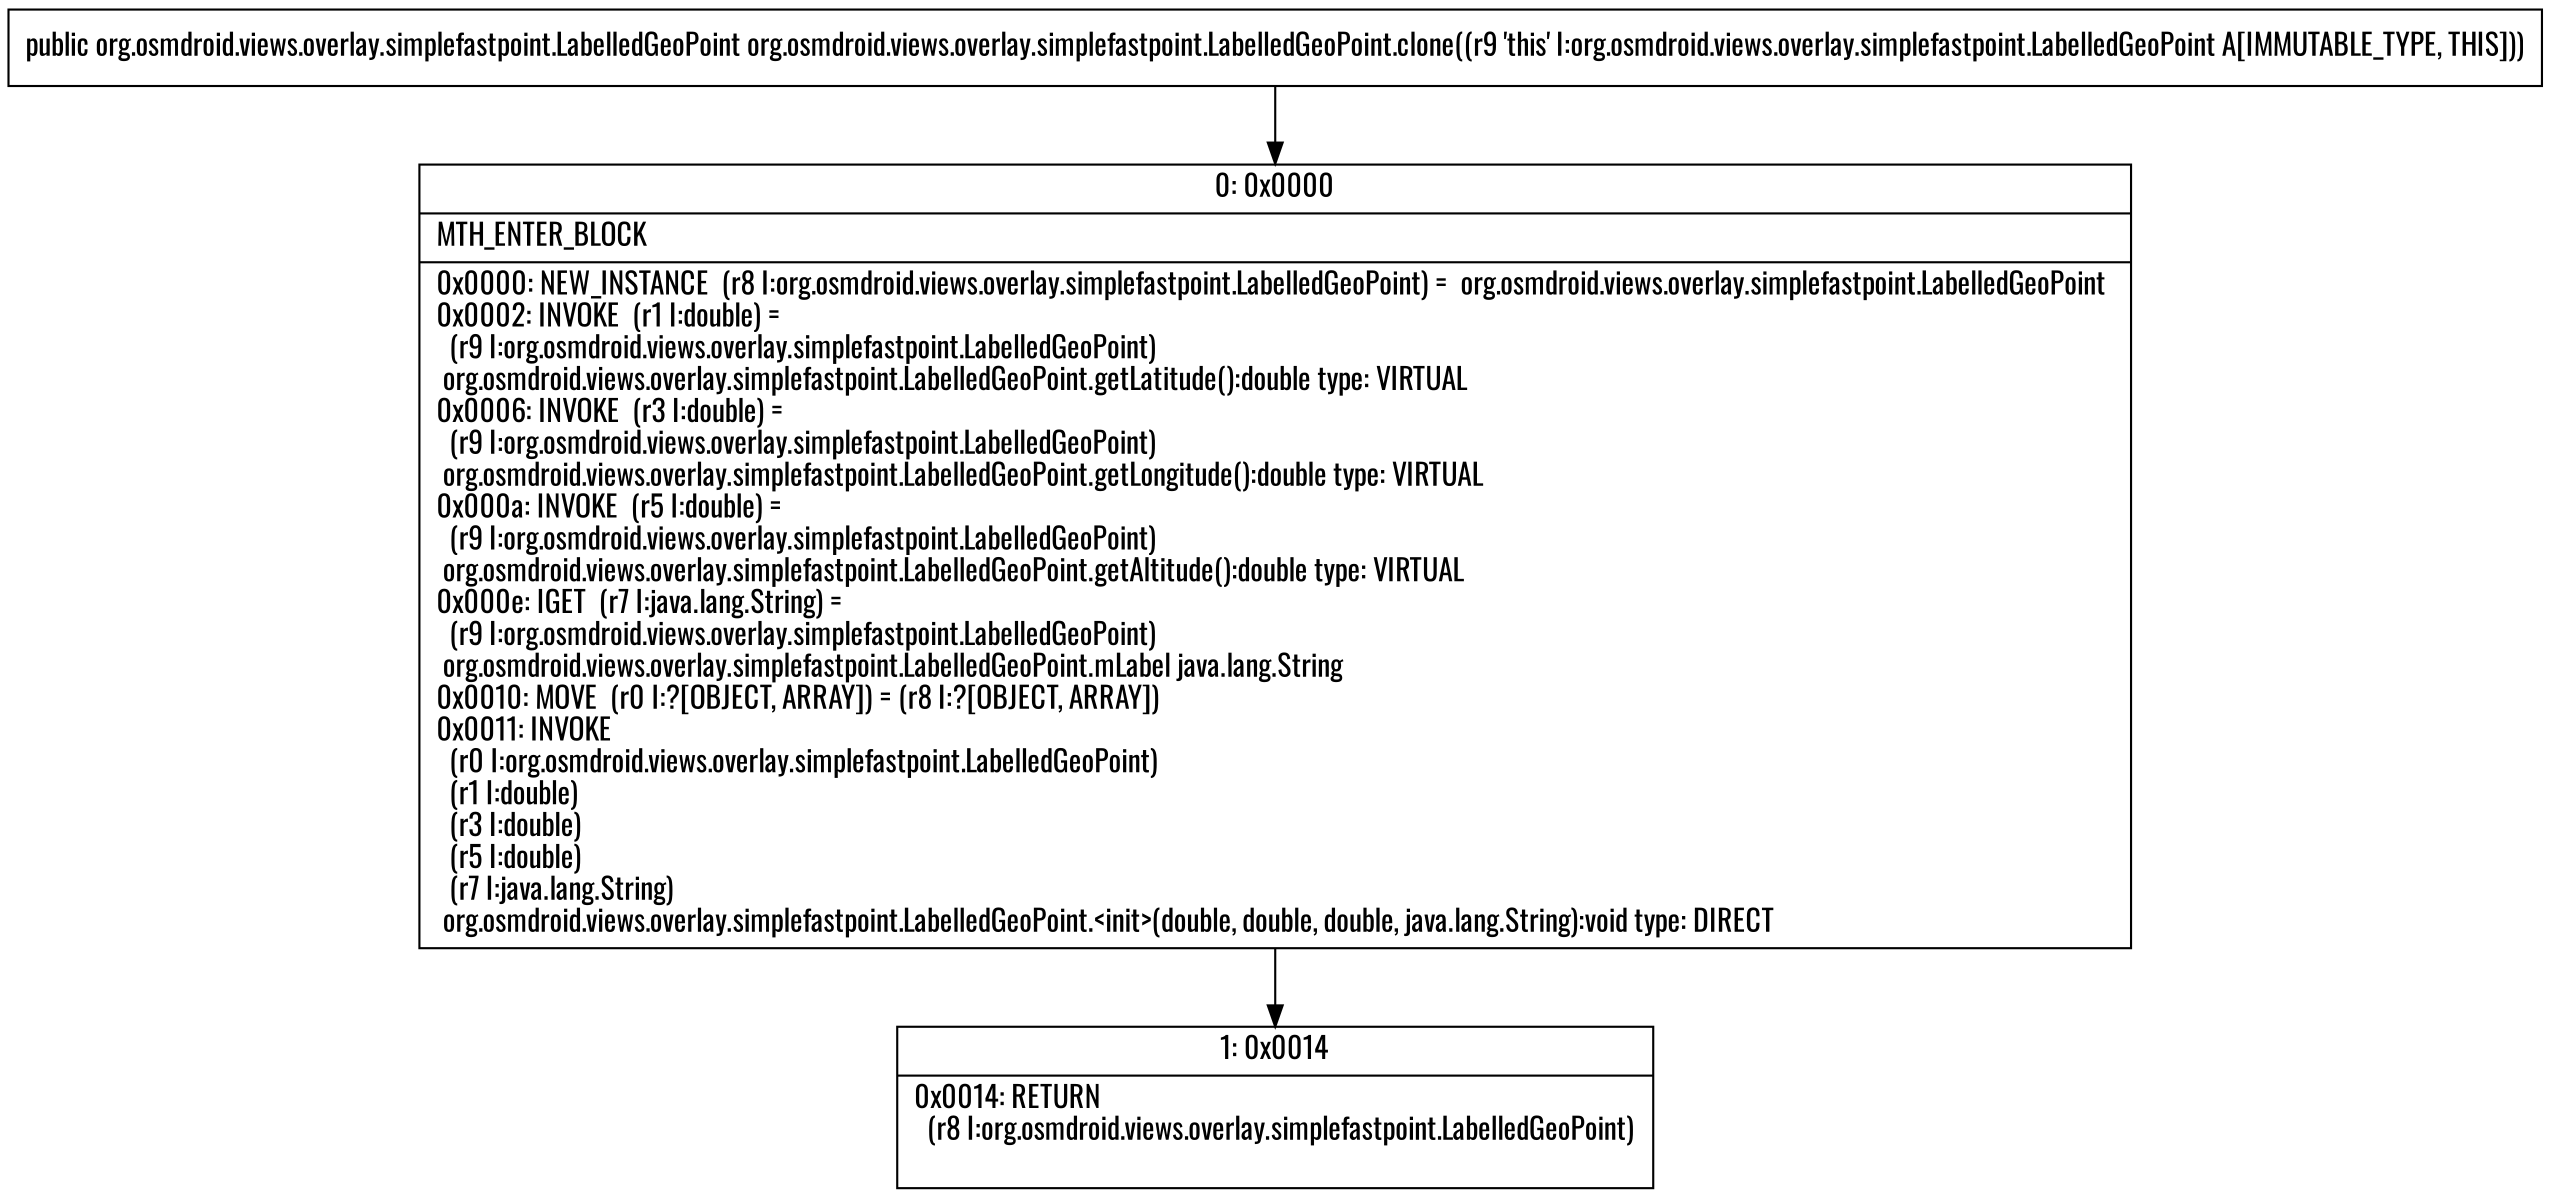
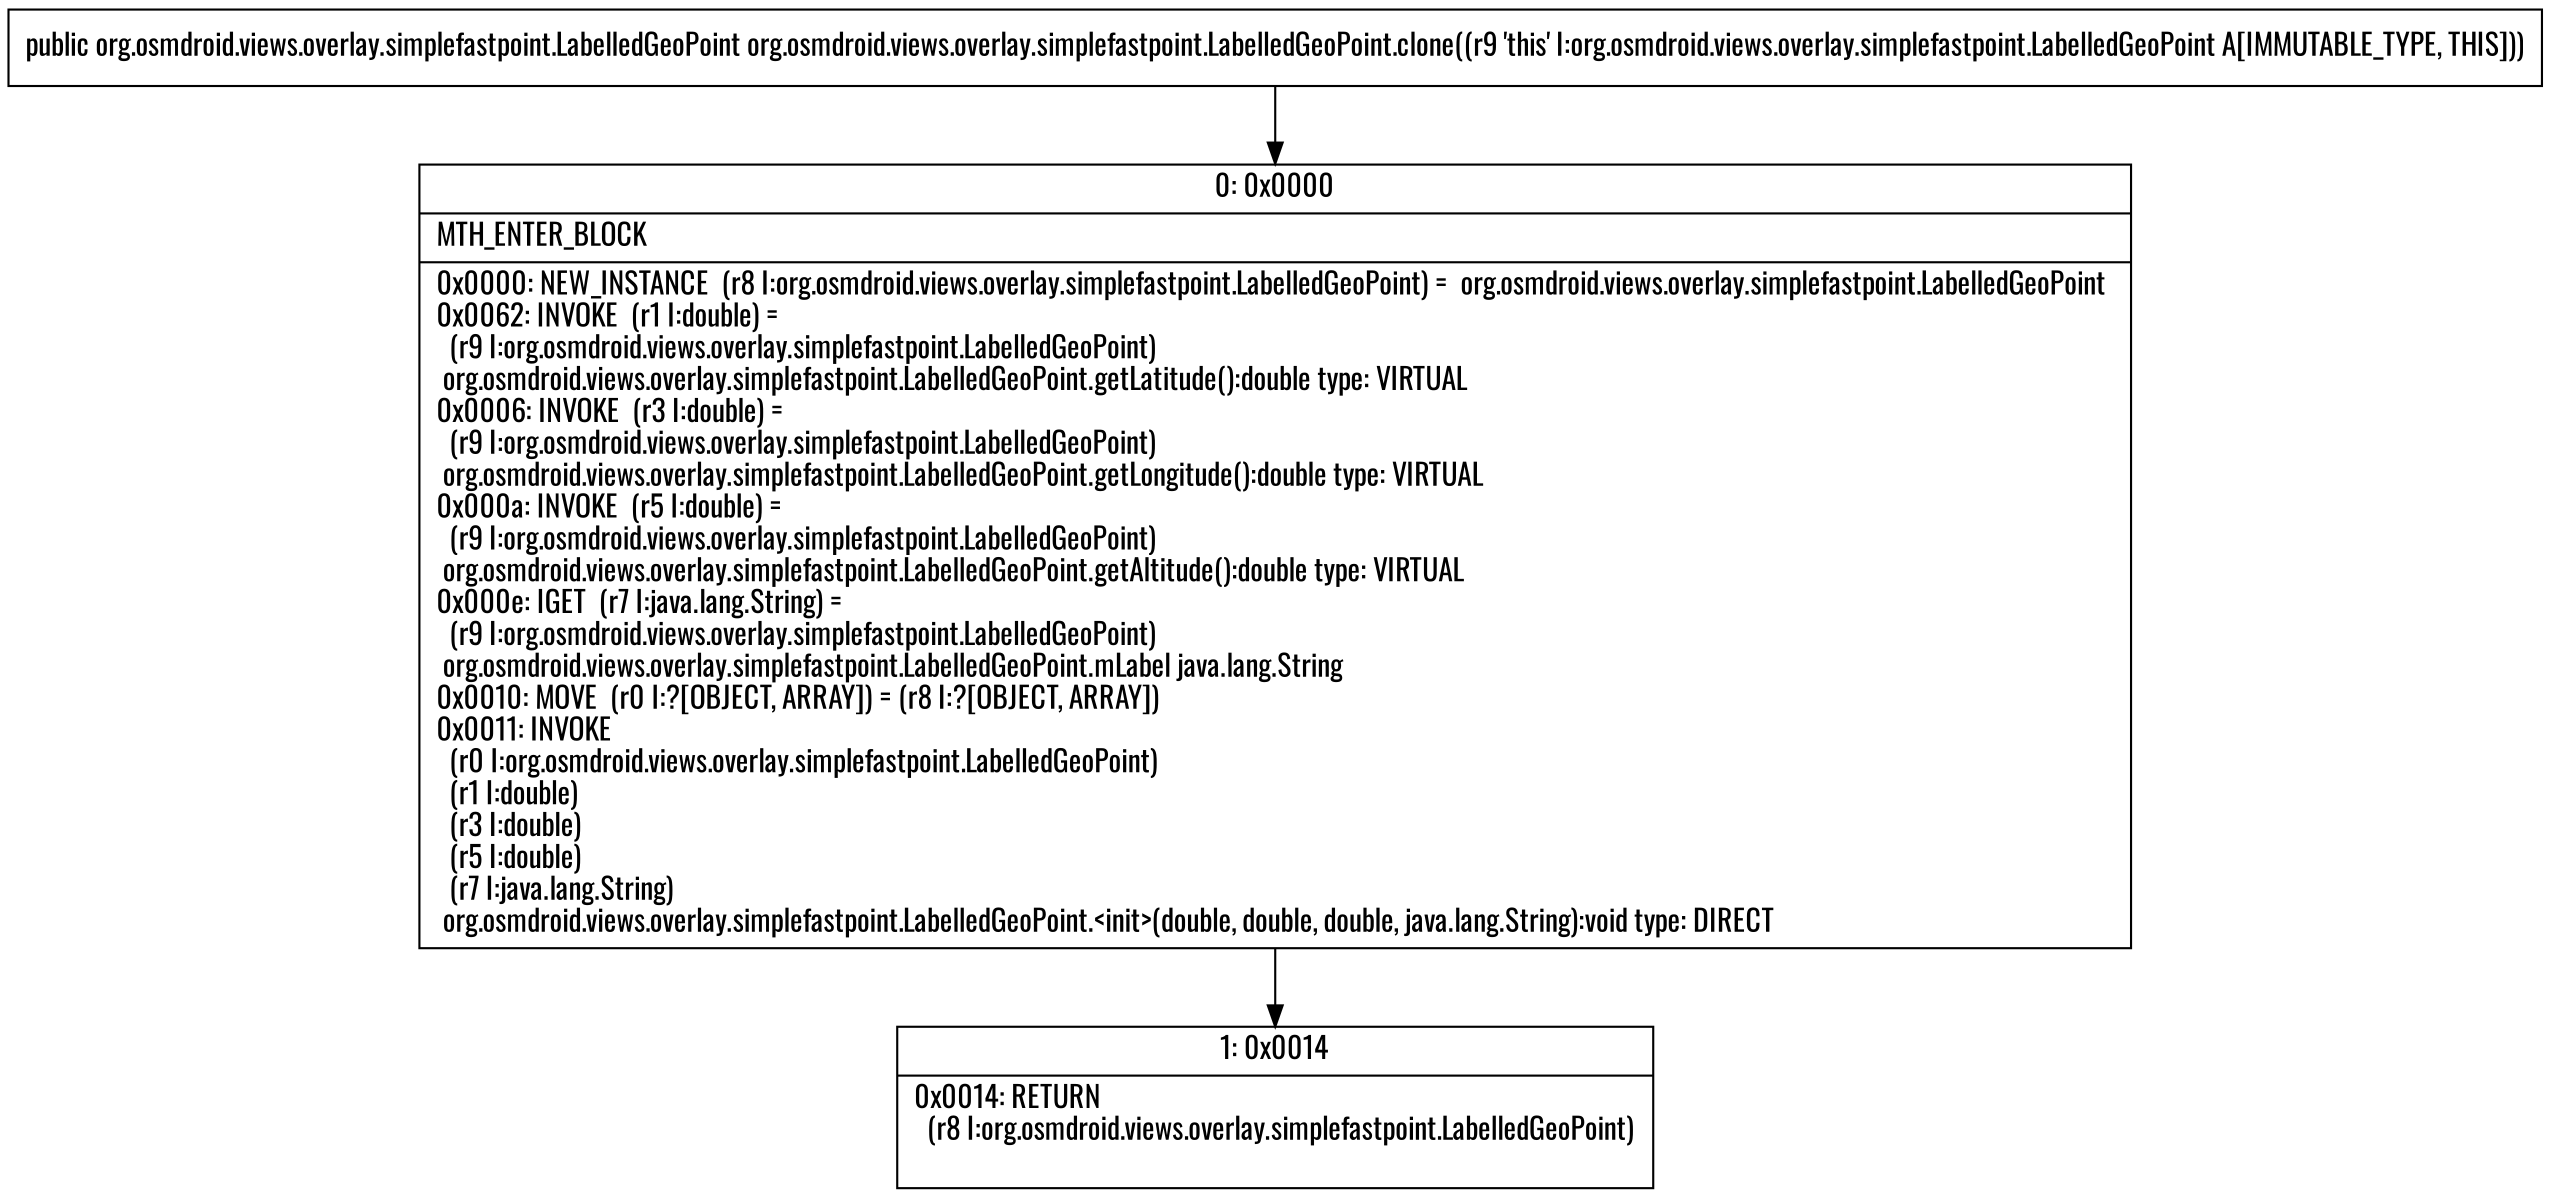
node "0: 0x0000": text "0x0002: INVOKE  (r1 I:double) =" -> "0x0062: INVOKE  (r1 I:double) ="
